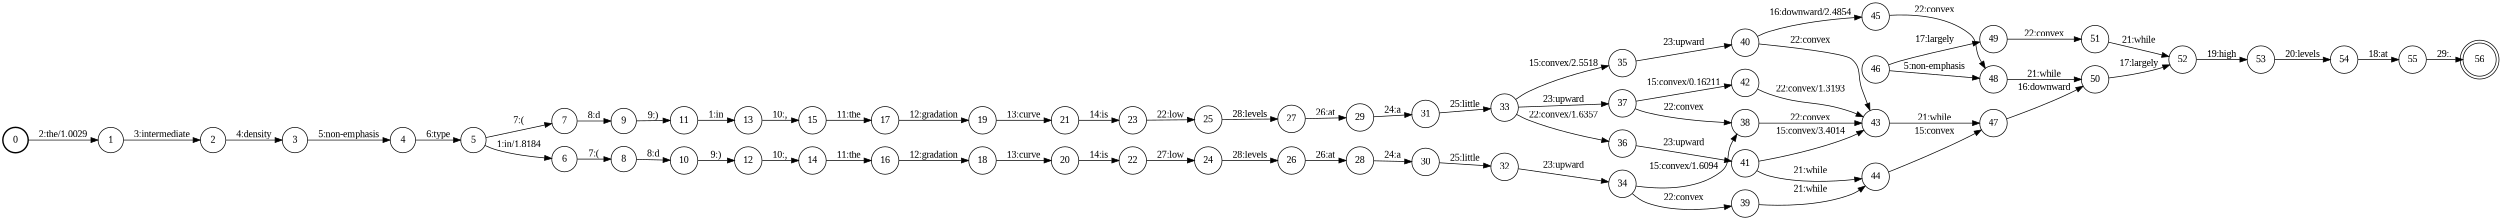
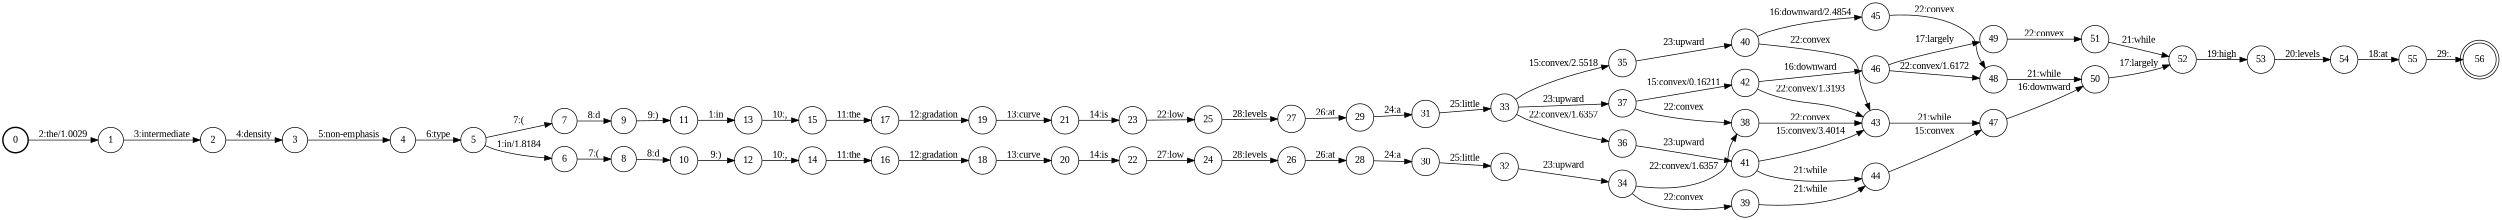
edge "46" -> "48": label "5:non-emphasis" -> "22:convex/1.6172"
edge "42" -> "46": added, label "16:downward"
edge "34" -> "38": label "15:convex/1.6094" -> "22:convex/1.6357"
